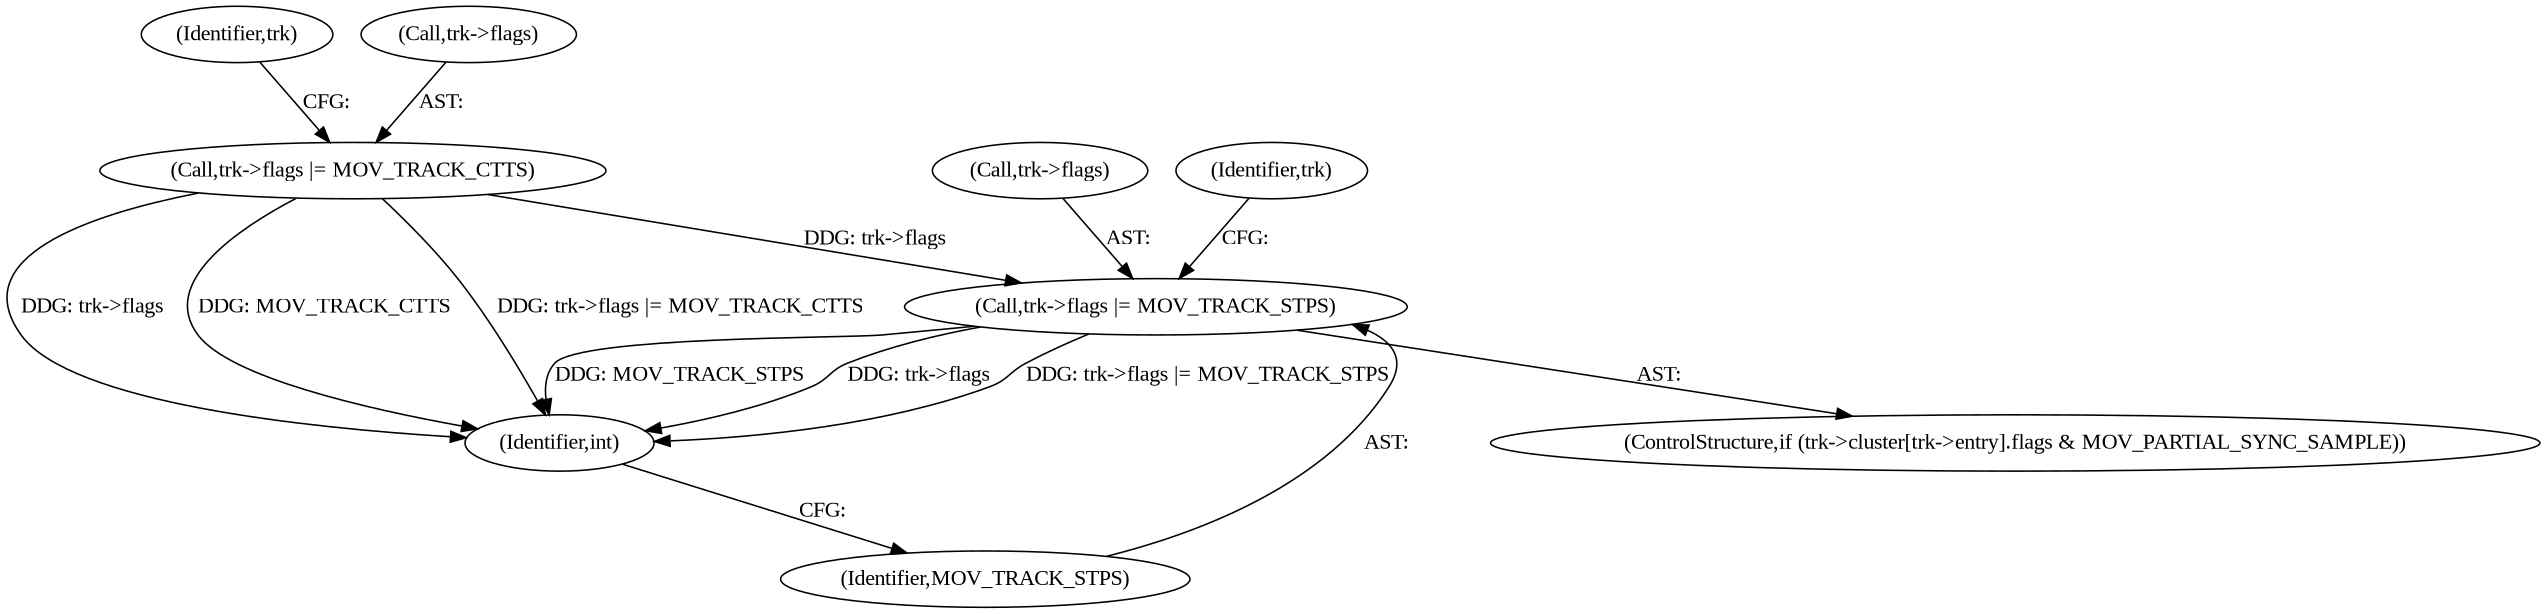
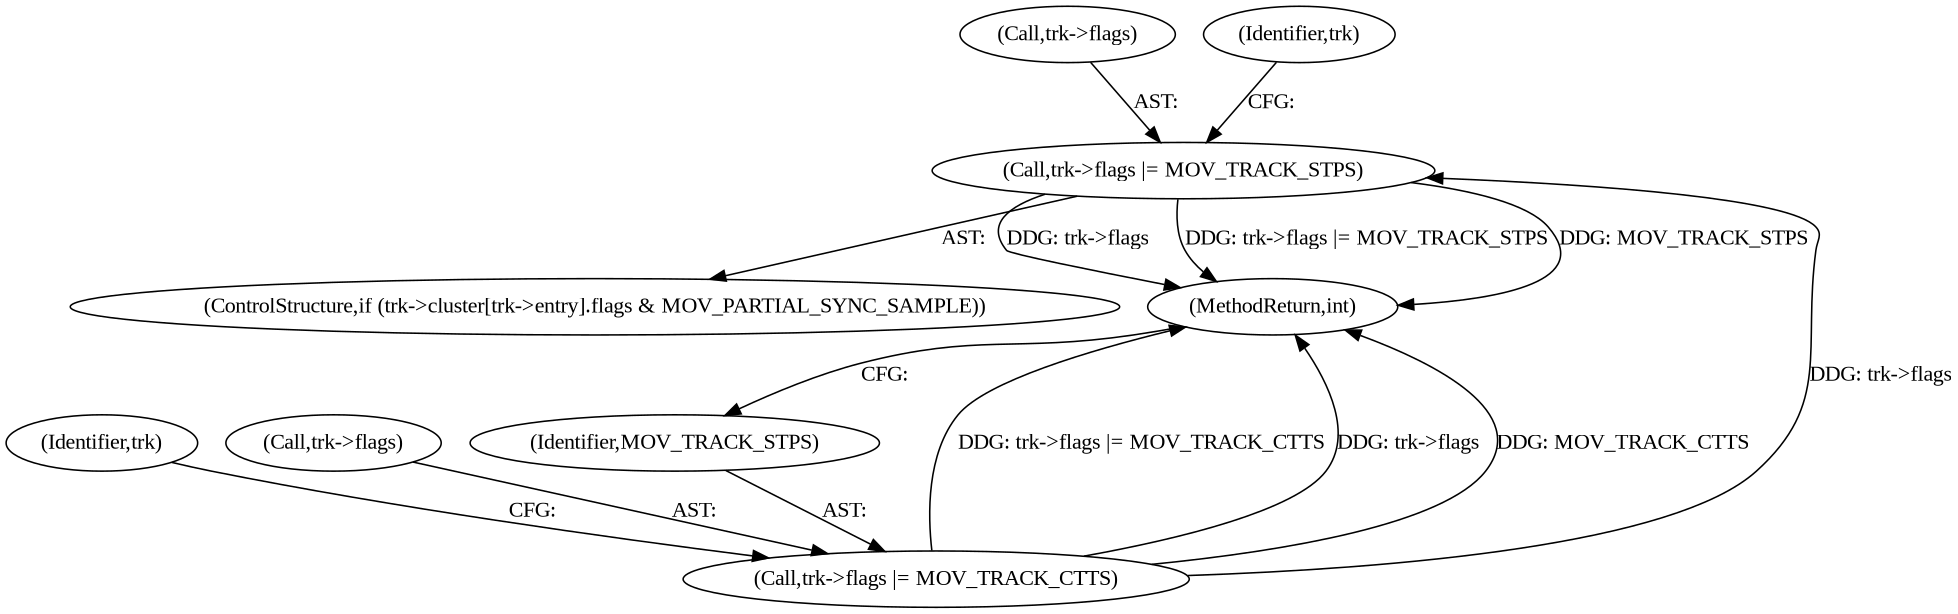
node "(Identifier,int)": label "(Identifier,int)" -> "(MethodReturn,int)"
edge "(Identifier,MOV_TRACK_STPS)" -> "(Call,trk->flags |= MOV_TRACK_STPS)": now "(Identifier,MOV_TRACK_STPS)" -> "(Call,trk->flags |= MOV_TRACK_CTTS)"
